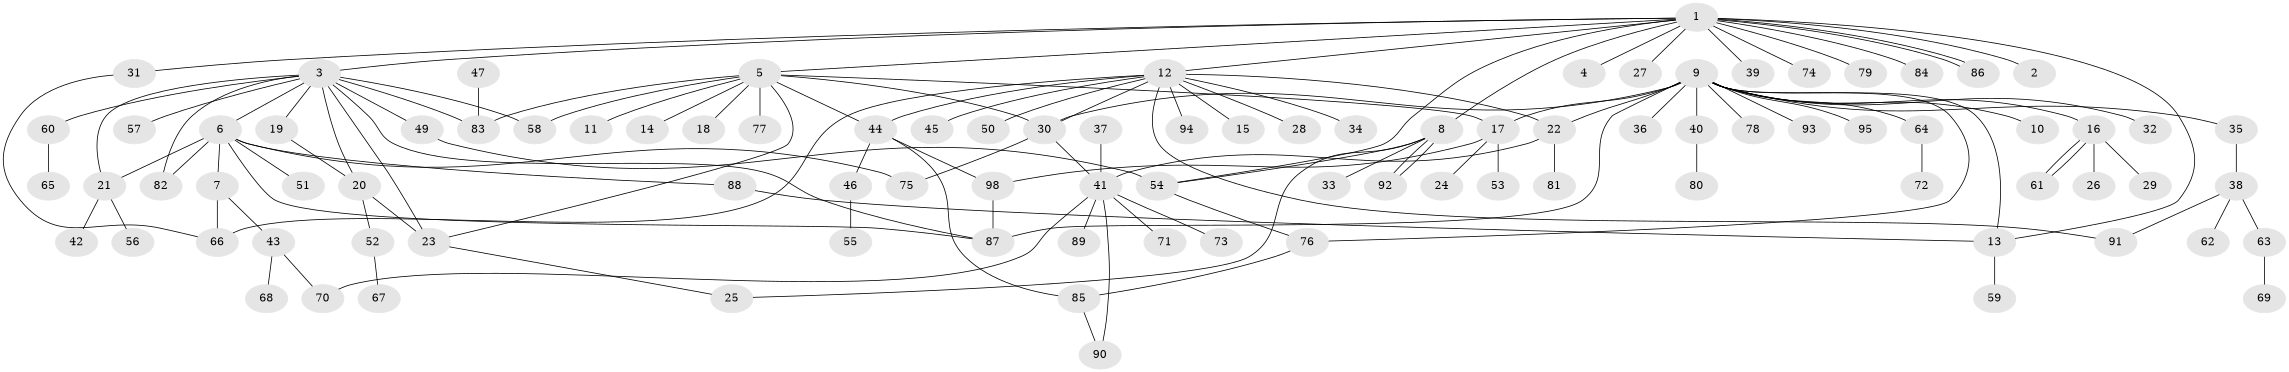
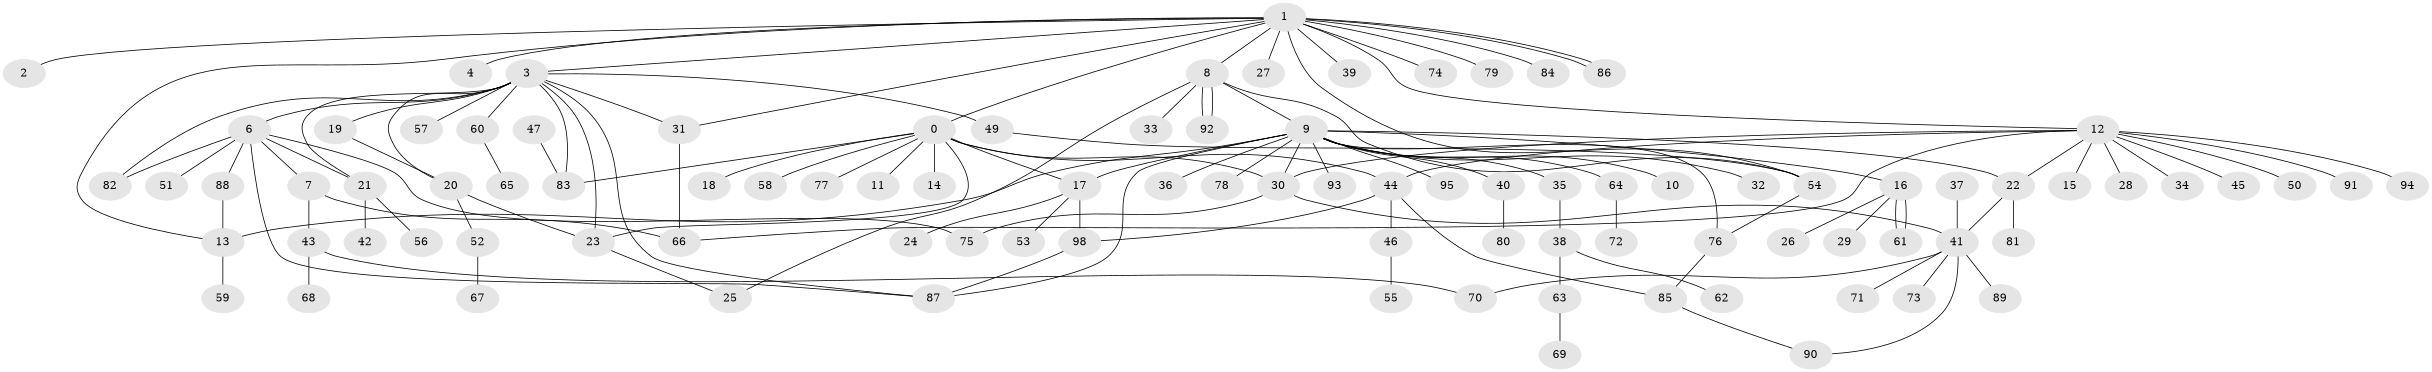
node "5": label "5" -> "0"
edge "3" -- "58": now "3" -- "31"
edge "8" -- "9": added
edge "38" -- "91": removed
